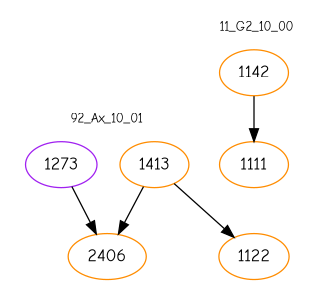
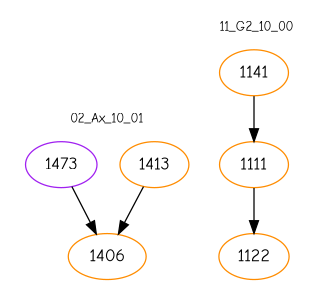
node "1142": label "1142" -> "1141"
cluster "92_Ax_10_01": label "92_Ax_10_01" -> "02_Ax_10_01"
node "1273": label "1273" -> "1473"
edge "1413" -> "1122": now "1111" -> "1122"
node "2406": label "2406" -> "1406"
